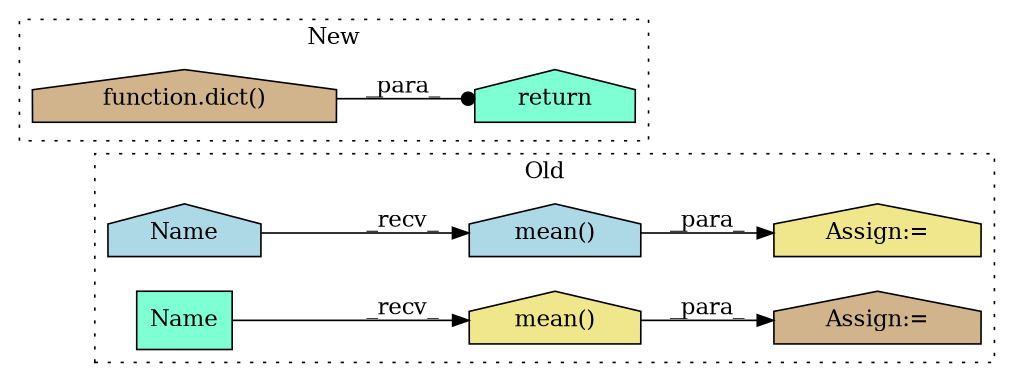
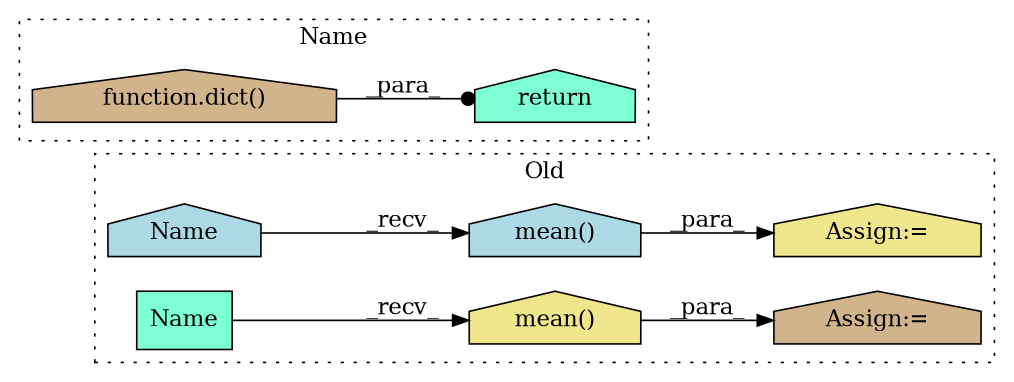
cluster "New": label "New" -> "Name"
